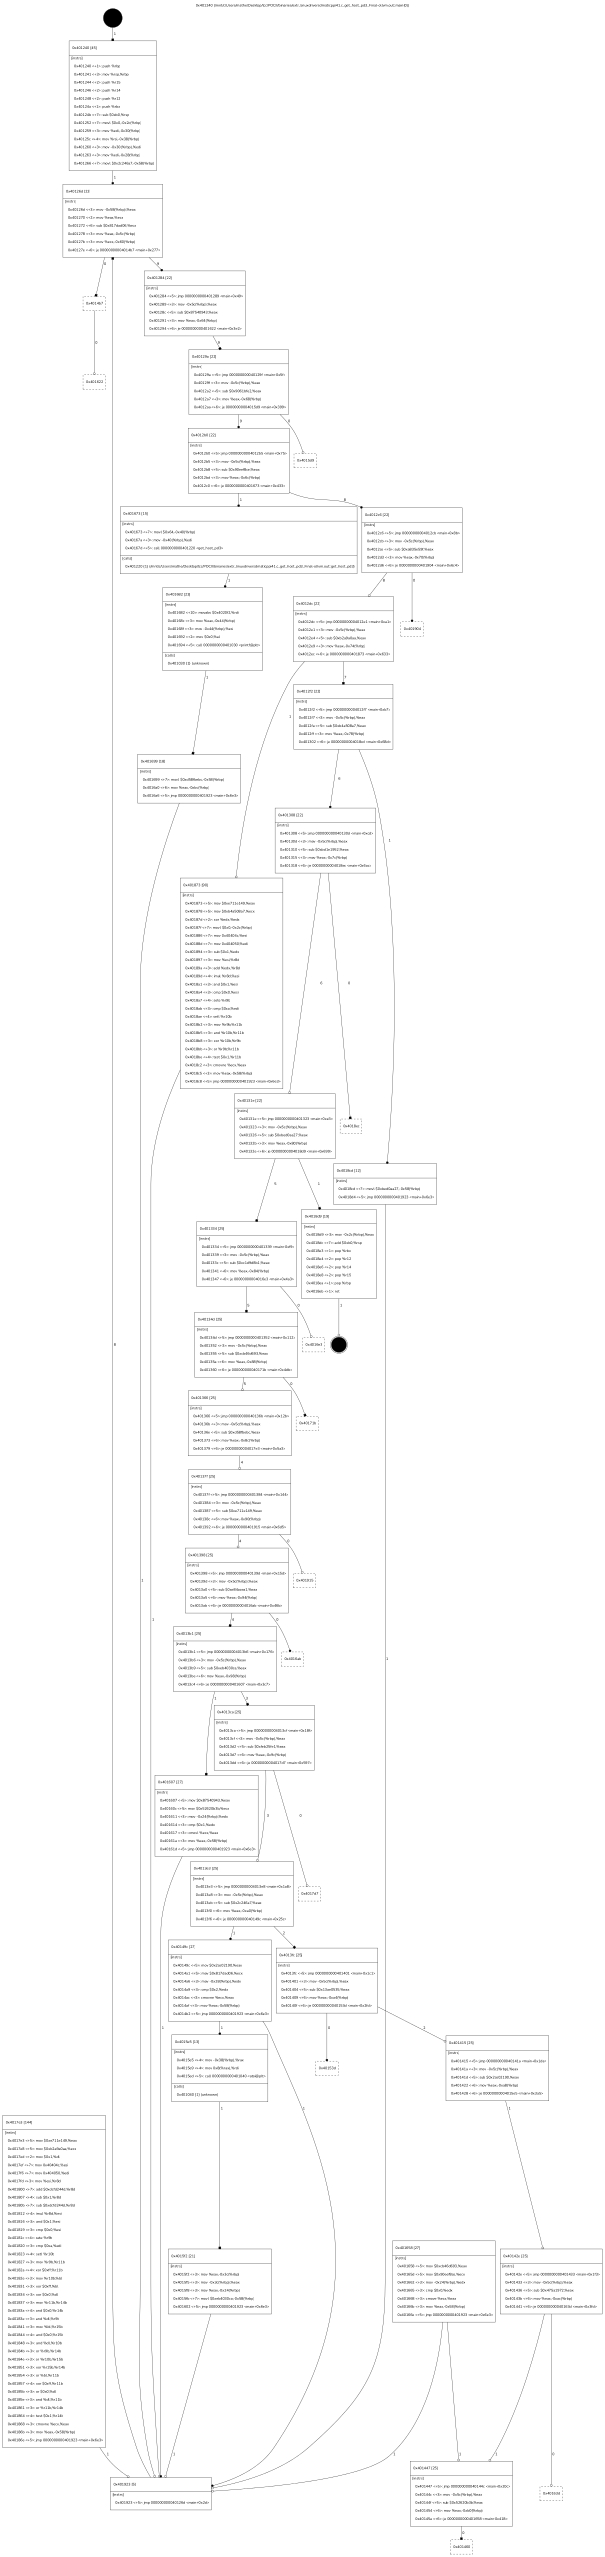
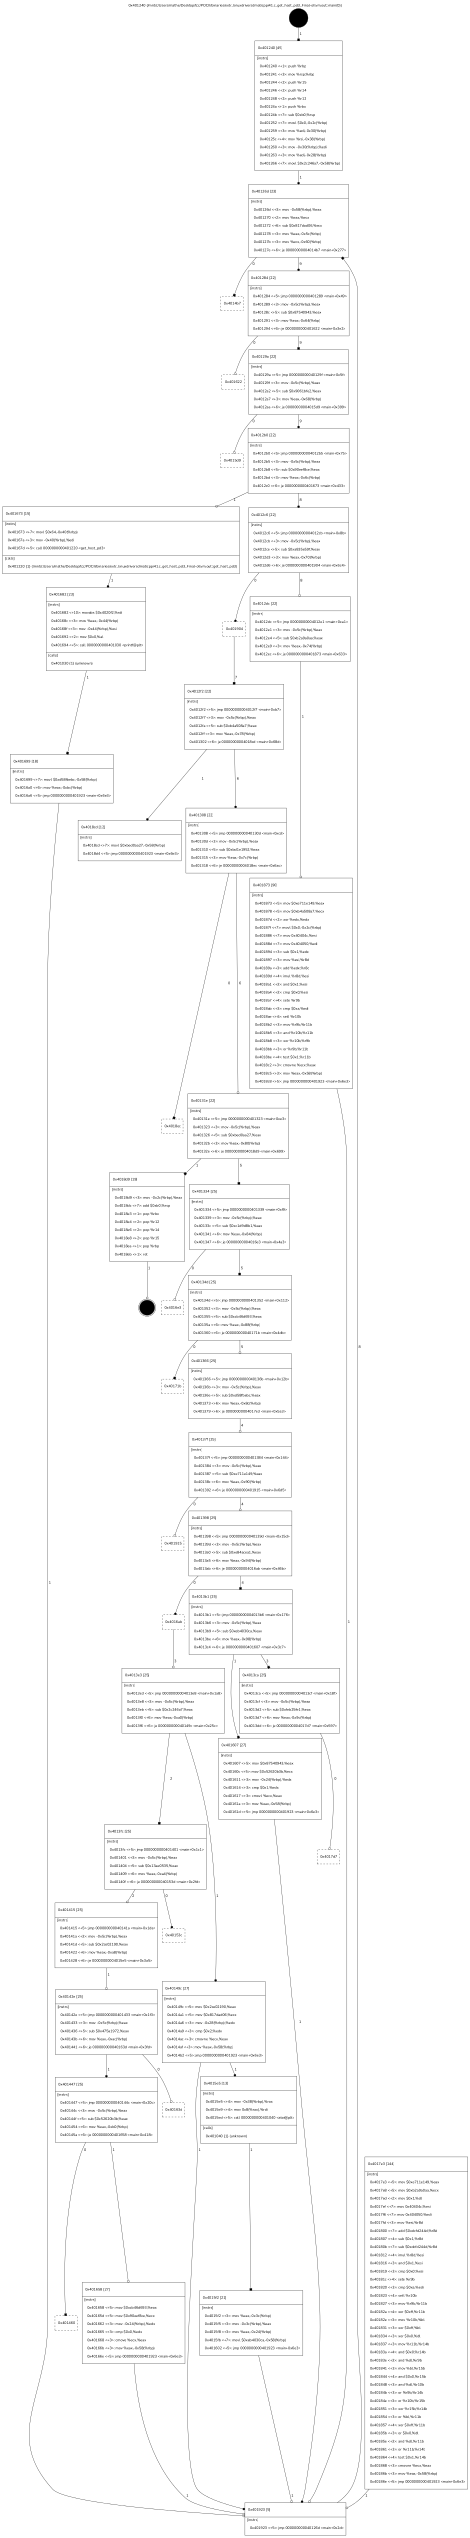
edge "0x4014b7" -> "0x401622": now "0x401284 [22]" -> "0x401622"
edge "0x4012b0 [22]" -> "0x401673 [15]": arrowhead dot -> odot
edge "0x4012dc [22]" -> "0x4012f2 [22]": now "0x401904" -> "0x4012f2 [22]"
edge "0x4013ca [25]" -> "0x4013e3 [25]": now "0x4016ab" -> "0x4013e3 [25]"
edge "0x4018cd [12]" -> "0x401923 [5]": removed, label "1"
edge "0x40142e [25]" -> "0x401447 [25]": arrowhead odot -> dot
edge "0x401658 [27]" -> "0x401447 [25]": reversed
